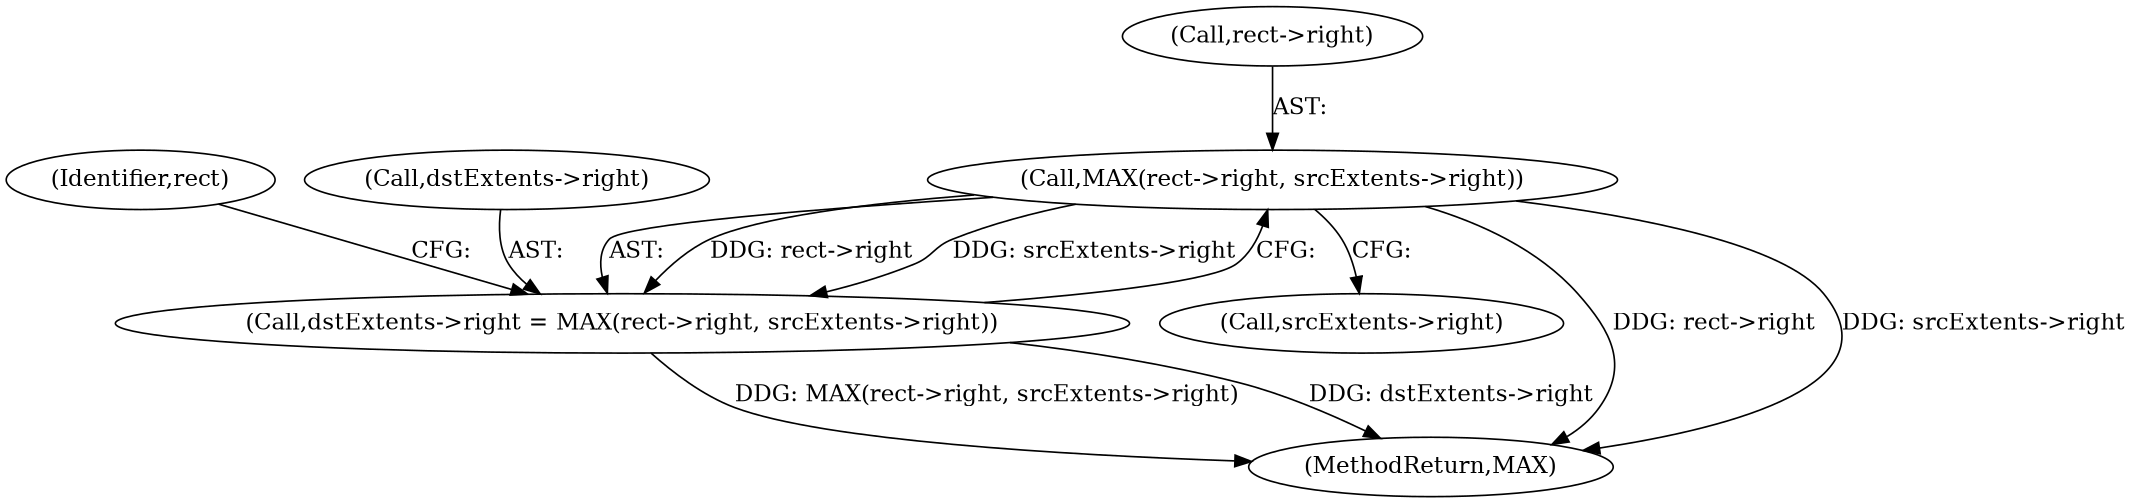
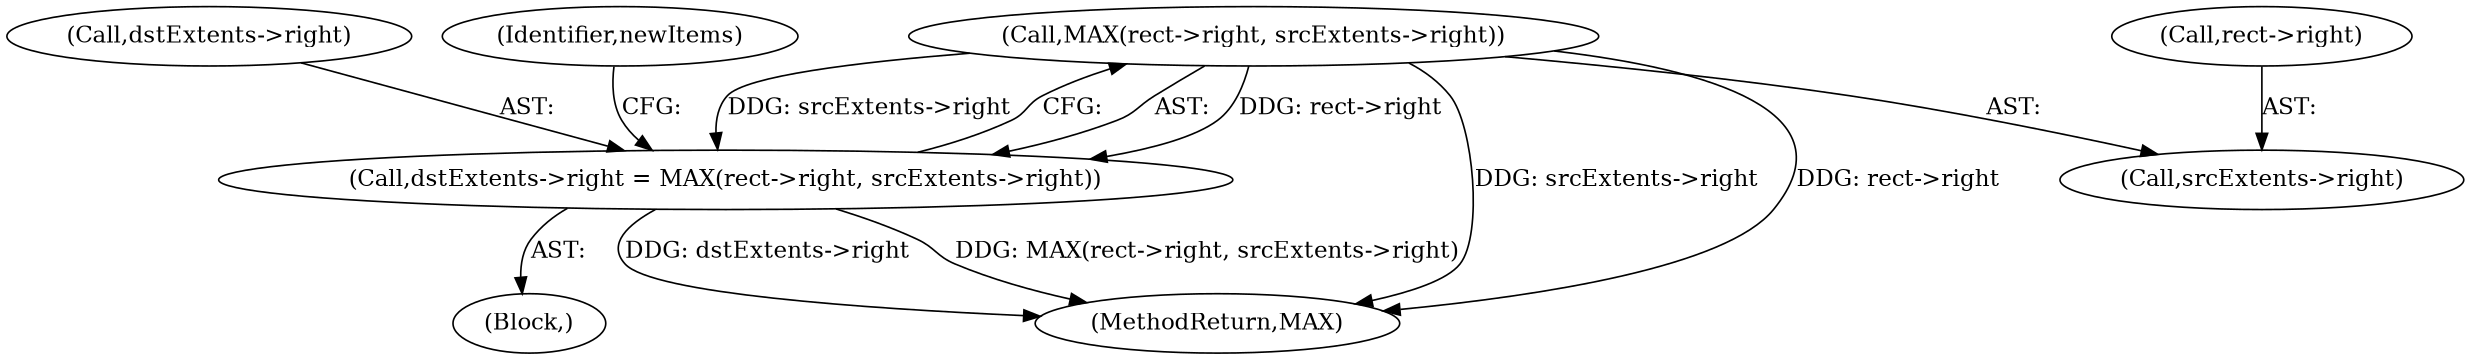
edge "(Call,rect->right)" -> "(Call,MAX(rect->right, srcExtents->right))": now "(Call,rect->right)" -> "(Call,srcExtents->right)"
node "(Identifier,rect)": label "(Identifier,rect)" -> "(Identifier,newItems)"
edge "(Call,MAX(rect->right, srcExtents->right))" -> "(Call,srcExtents->right)": label "CFG: " -> "AST: "
node "(Block,)": added
